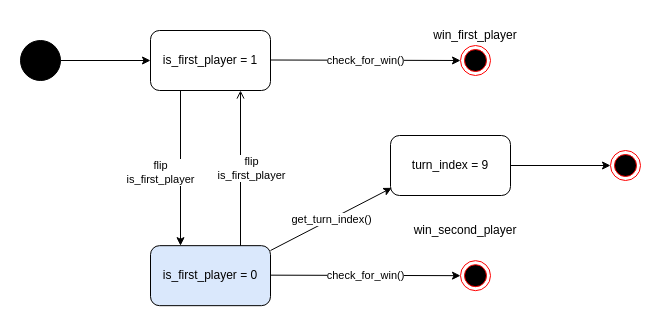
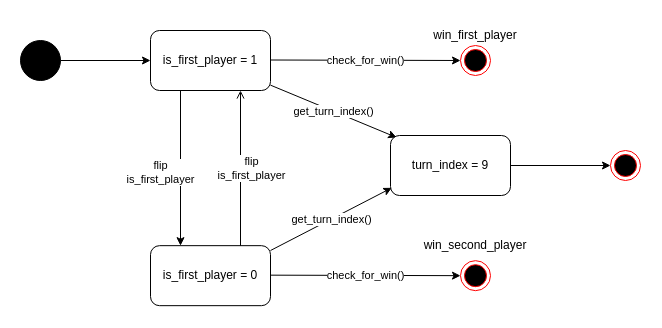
edge "is_first_player = 1" -> "turn_index = 9": added, label "get_turn_index()"
node "win_second_player": moved (466, 231) -> (476, 246)
node "is_first_player = 0": fillcolor #dae8fc -> #ffffff
